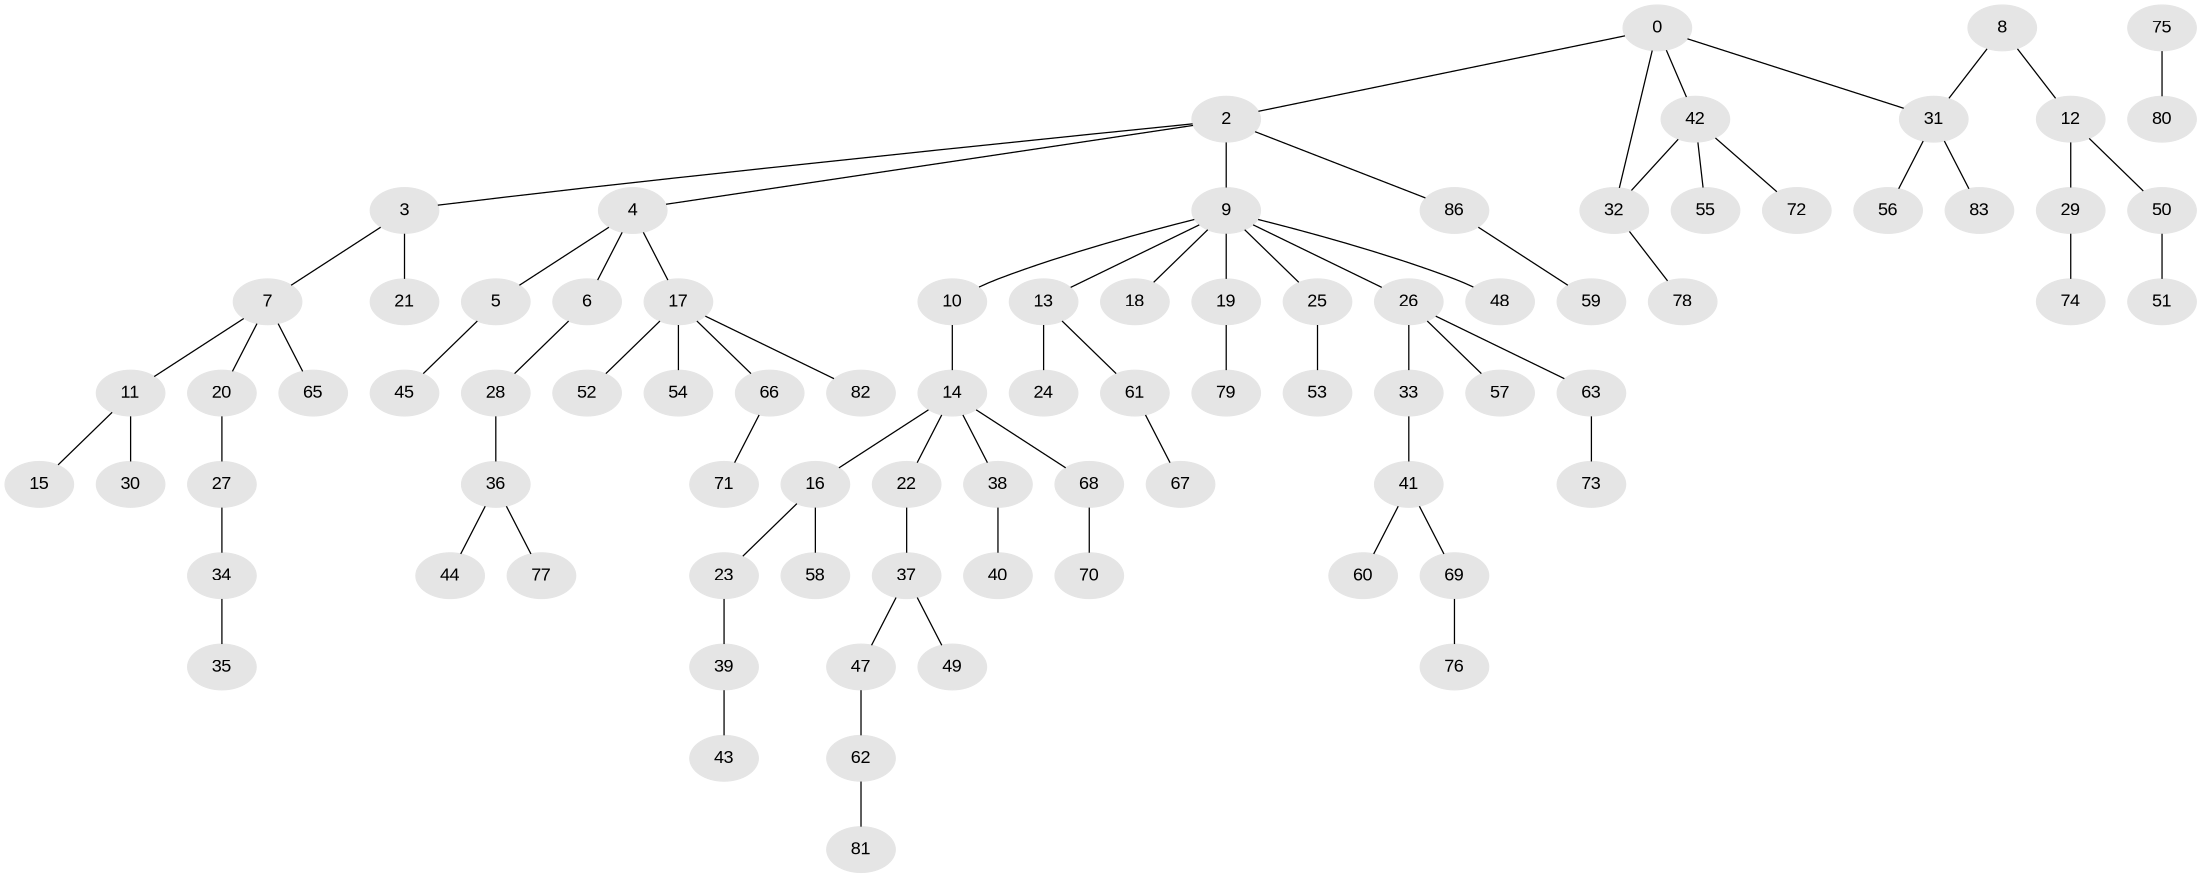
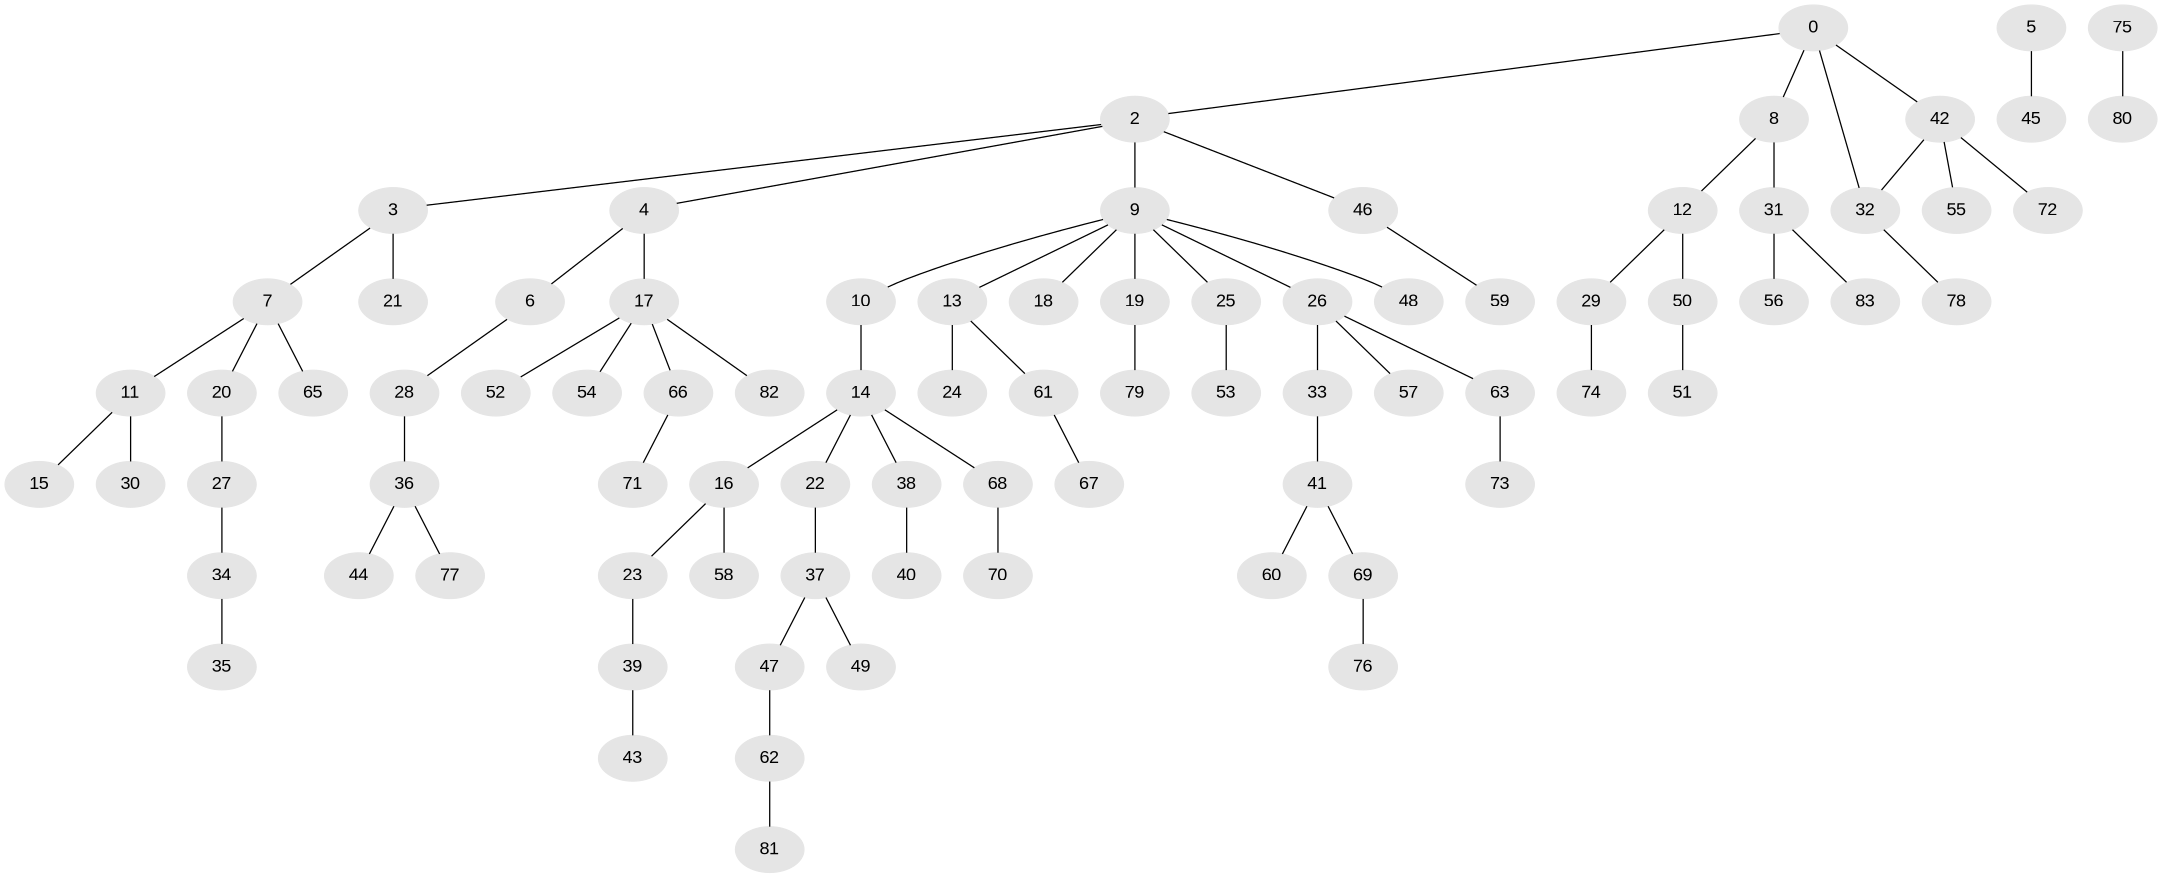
edge "0" -- "31": now "0" -- "8"
node "86": label "86" -> "46"
edge "4" -- "5": removed
